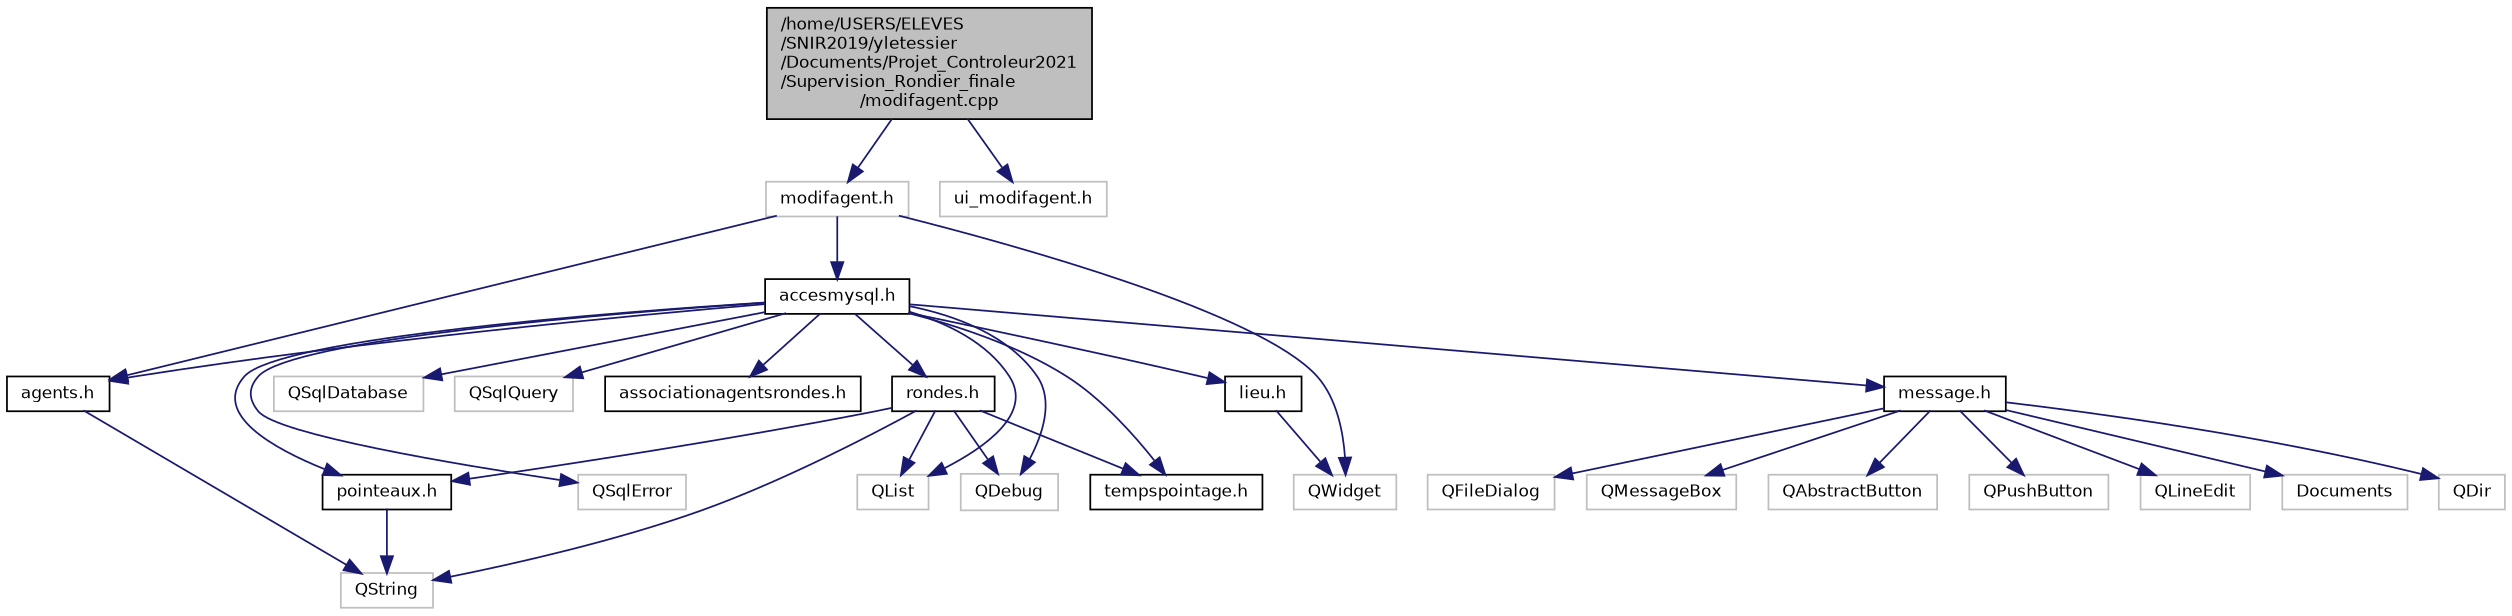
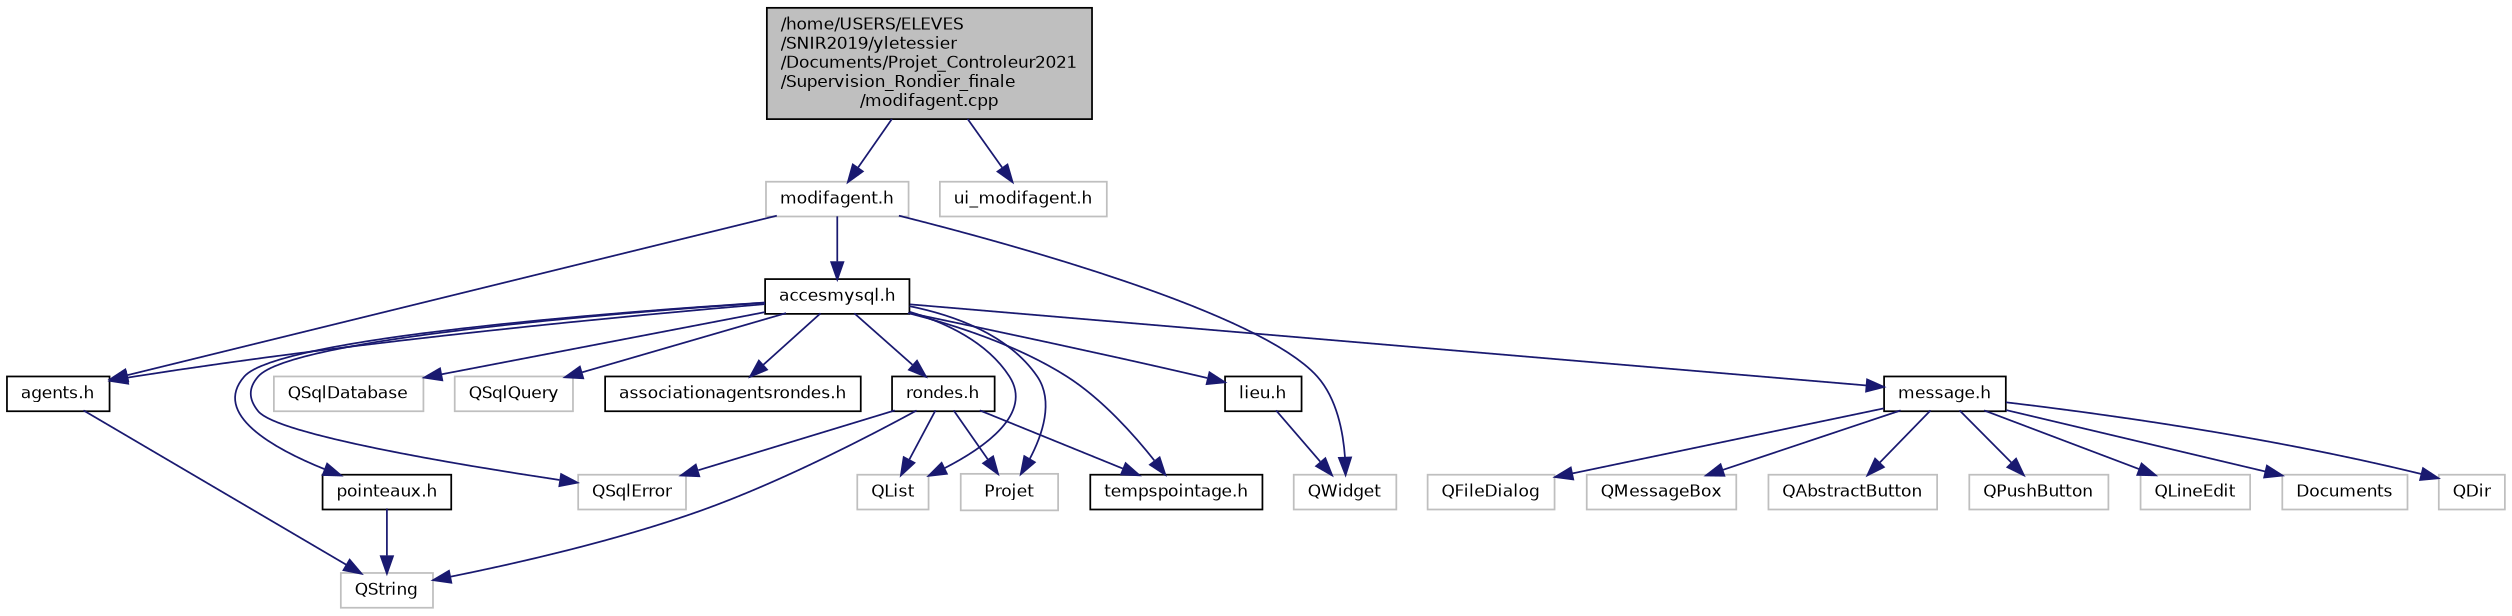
edge "rondes.h" -> "pointeaux.h": now "rondes.h" -> "QSqlError"
node "QDebug": label "QDebug" -> "Projet"
